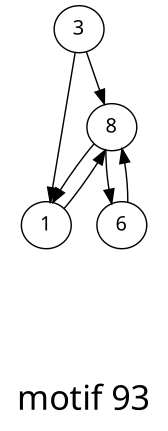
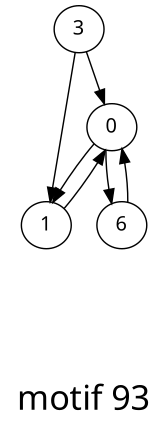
node "8": label "8" -> "0"
